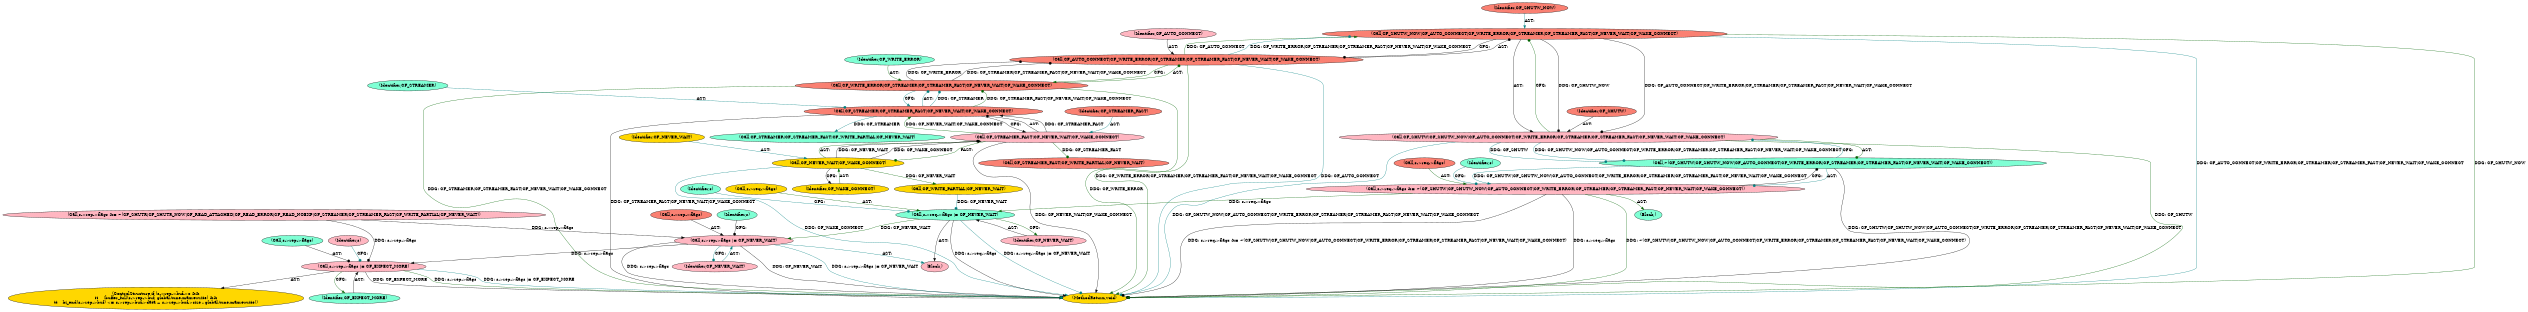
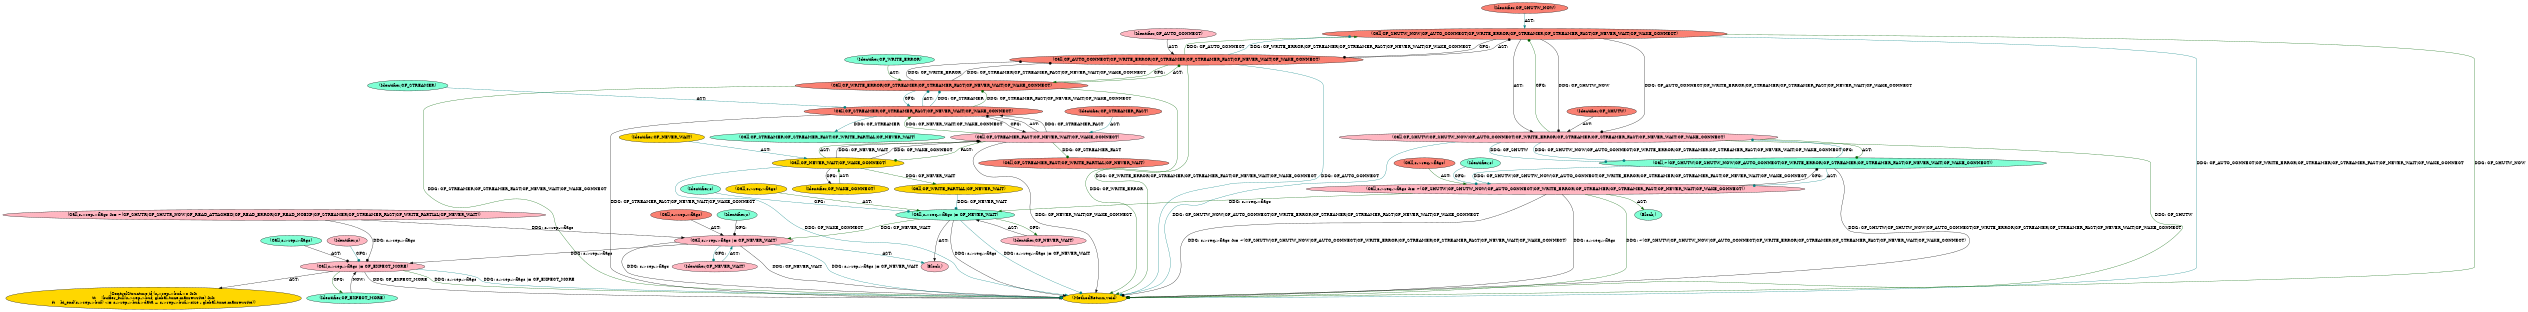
edge "(Identifier,CF_EXPECT_MORE)" -> "(Call,s->rep->flags |= CF_EXPECT_MORE)": label "AST: " -> "NOW: "
